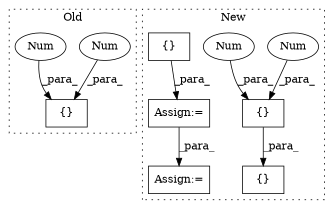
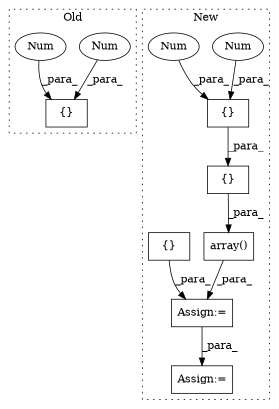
node "array()": added
